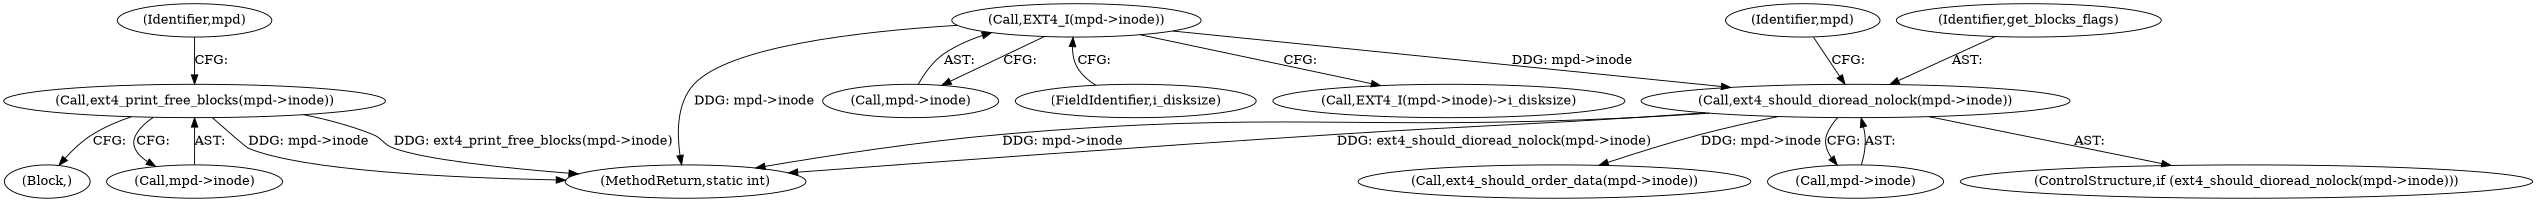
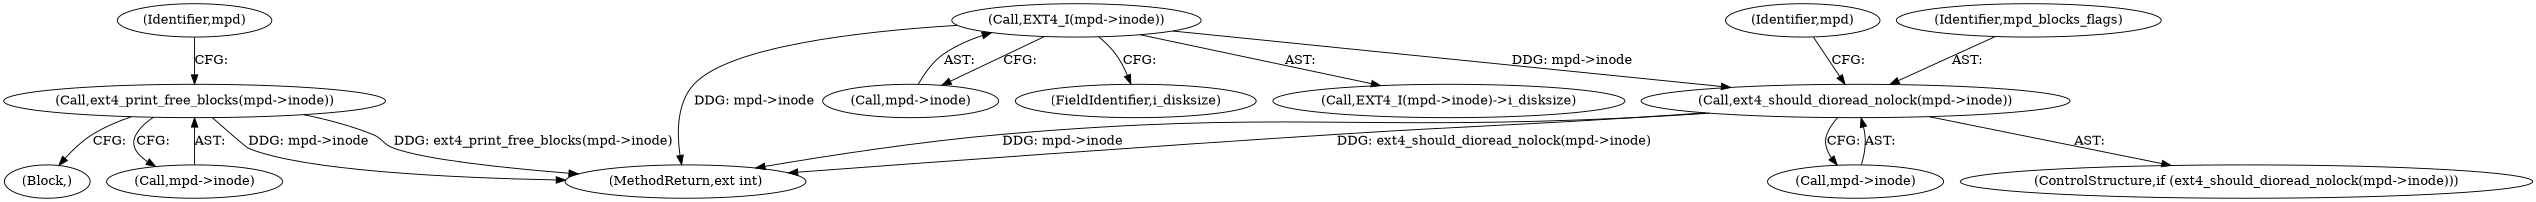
node "(Identifier,get_blocks_flags)": label "(Identifier,get_blocks_flags)" -> "(Identifier,mpd_blocks_flags)"
edge "(Call,EXT4_I(mpd->inode))" -> "(Call,EXT4_I(mpd->inode)->i_disksize)": label "CFG: " -> "AST: "
edge "(FieldIdentifier,i_disksize)" -> "(Call,EXT4_I(mpd->inode))": reversed
node "(MethodReturn,static int)": label "(MethodReturn,static int)" -> "(MethodReturn,ext int)"
node "(Call,ext4_should_order_data(mpd->inode))": removed
